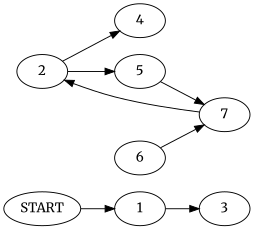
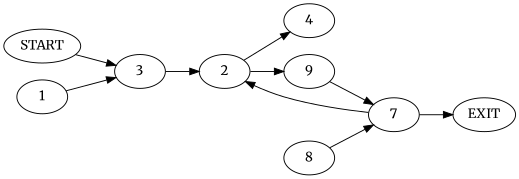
node "5": label "5" -> "9"
edge "3" -> "2": added
node "EXIT": added
node "6": label "6" -> "8"
edge "START" -> "1": now "START" -> "3"
